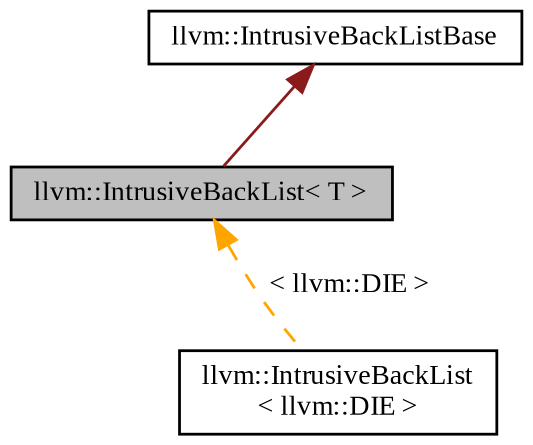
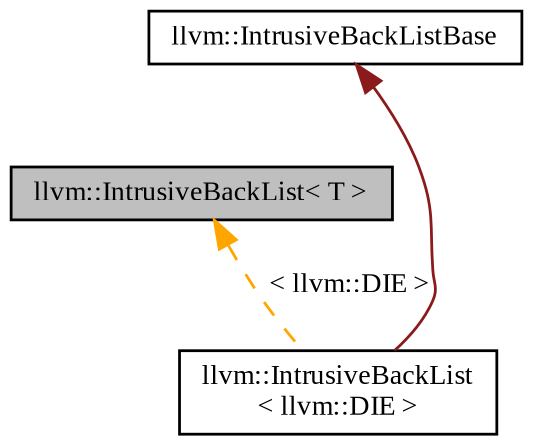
edge "llvm::IntrusiveBackList< T >" -> "llvm::IntrusiveBackListBase": now "llvm::IntrusiveBackList < llvm::DIE >" -> "llvm::IntrusiveBackListBase"
